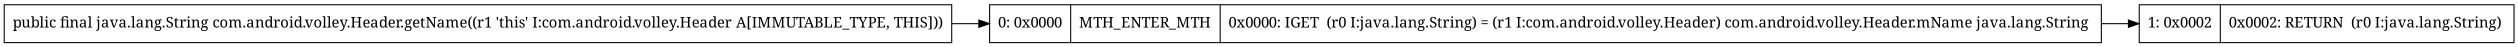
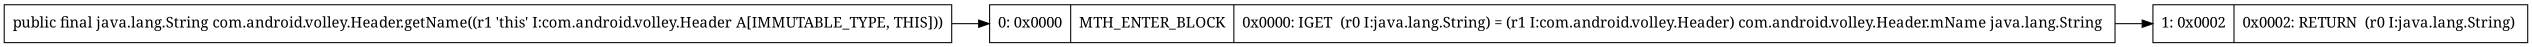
node "0: 0x0000": text "MTH_ENTER_MTH" -> "MTH_ENTER_BLOCK"
